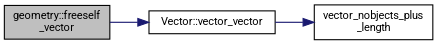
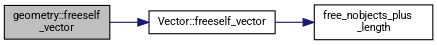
node "Vector::vector_vector": label "Vector::vector_vector" -> "Vector::freeself_vector"
node "vector_nobjects_plus _length": label "vector_nobjects_plus _length" -> "free_nobjects_plus _length"
